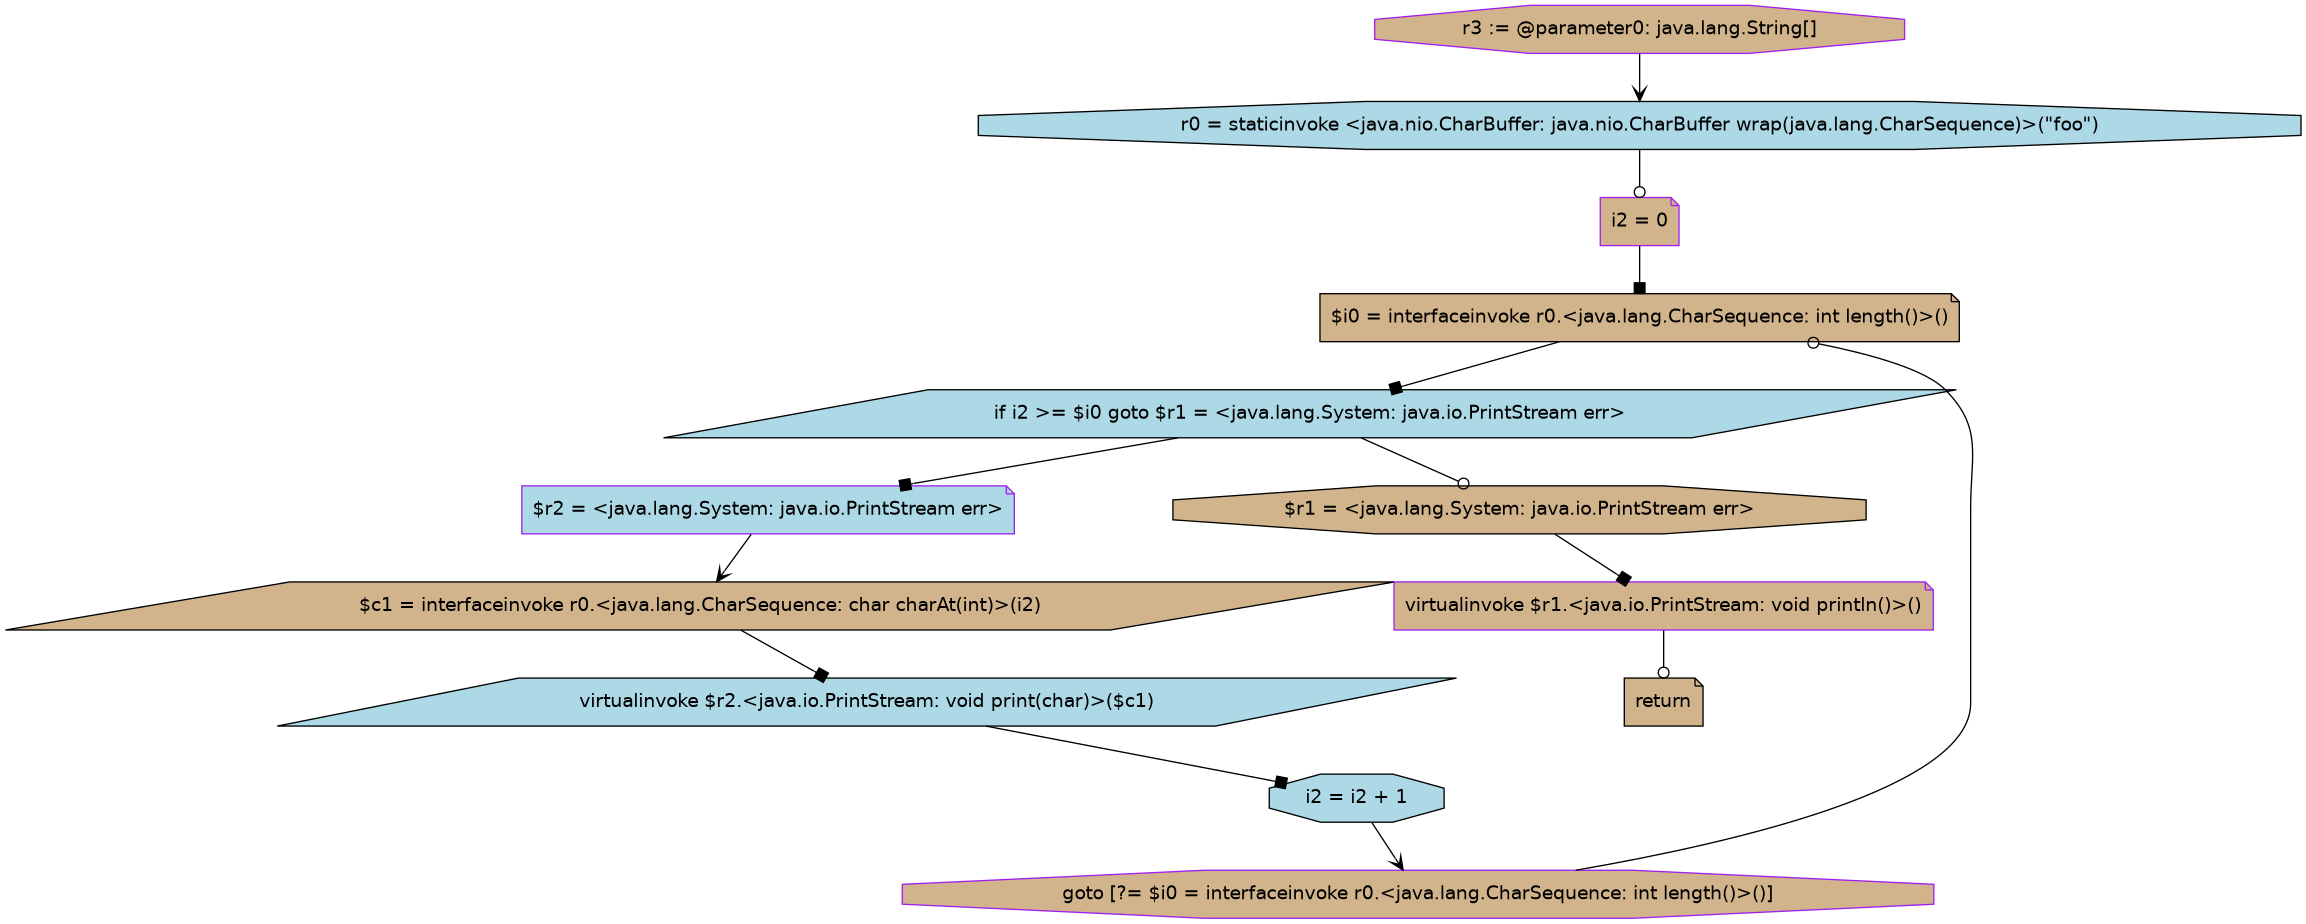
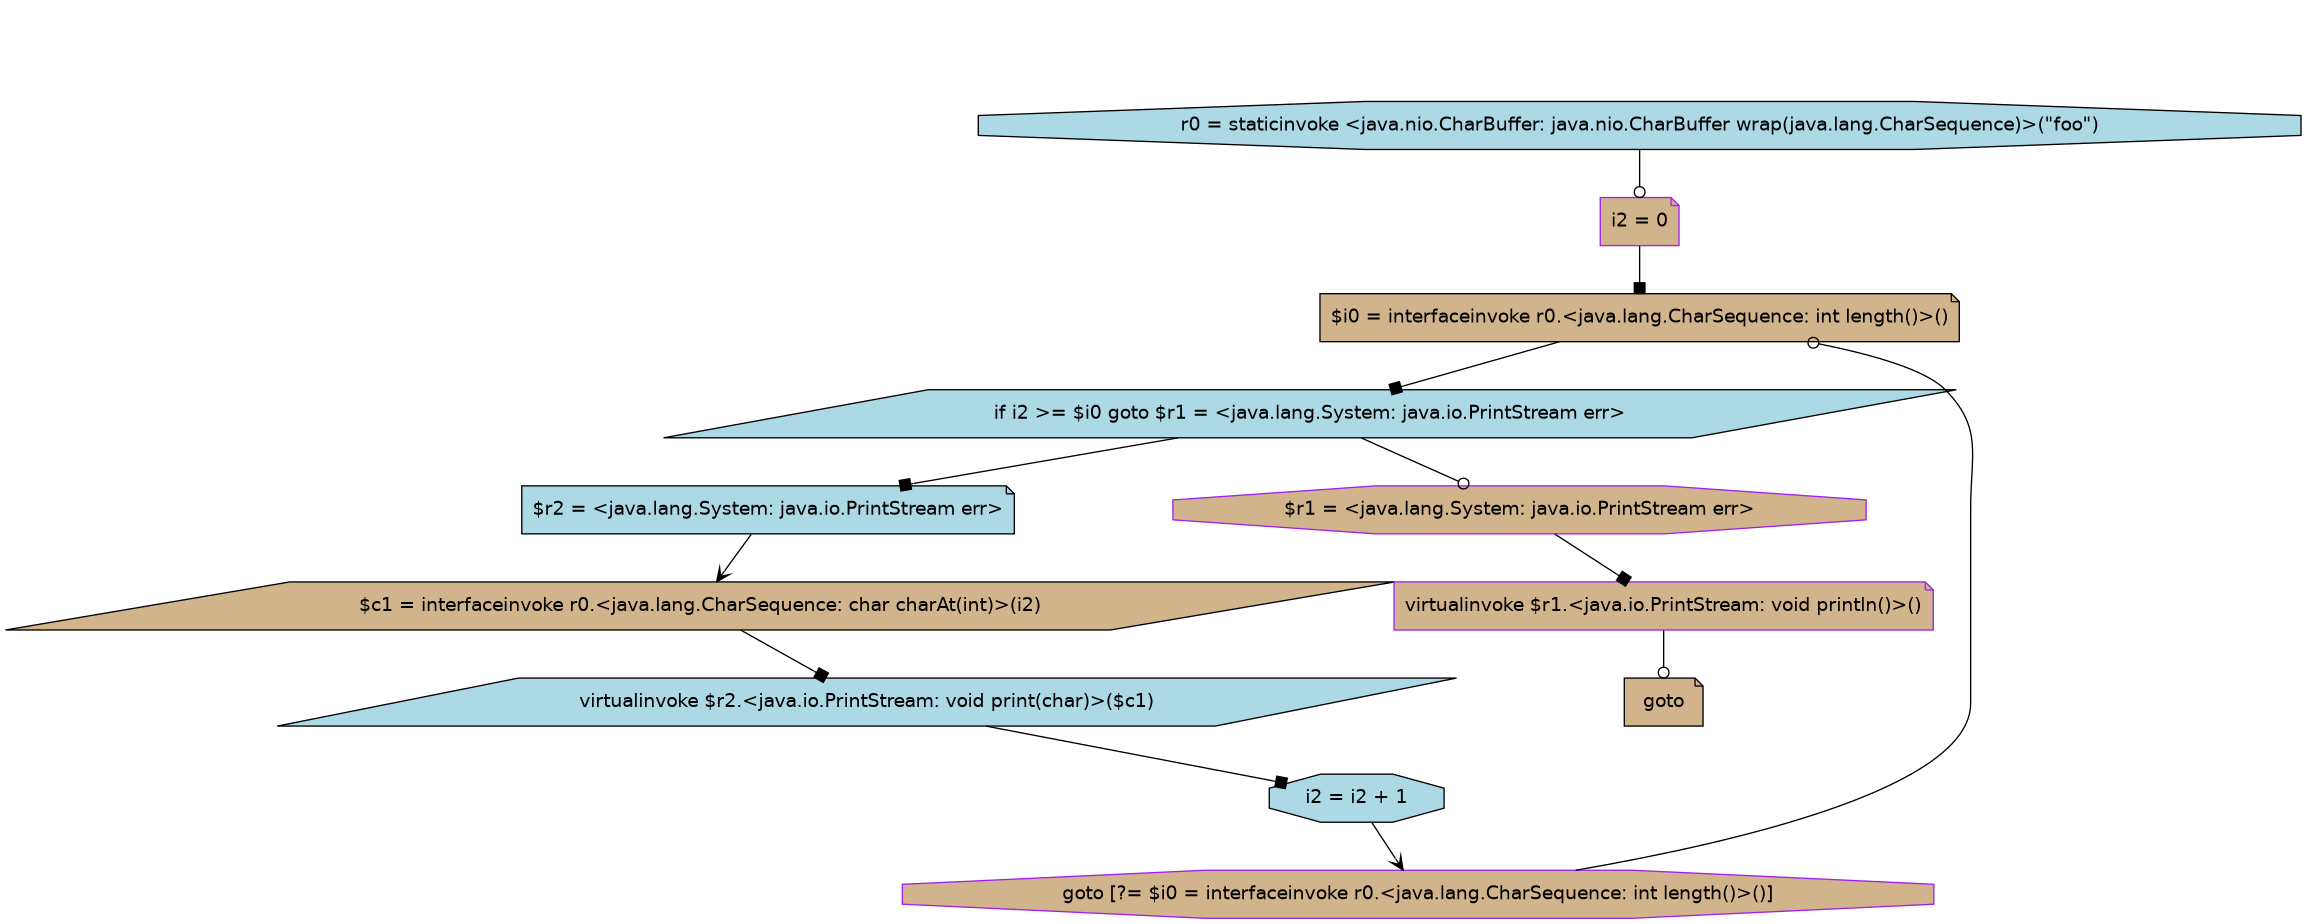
node "r3 := @parameter0: java.lang.String[]": removed
node "$r2 = <java.lang.System: java.io.PrintStream err>": color purple -> black
node "$r1 = <java.lang.System: java.io.PrintStream err>": color black -> purple
node "return": label "return" -> "goto"
